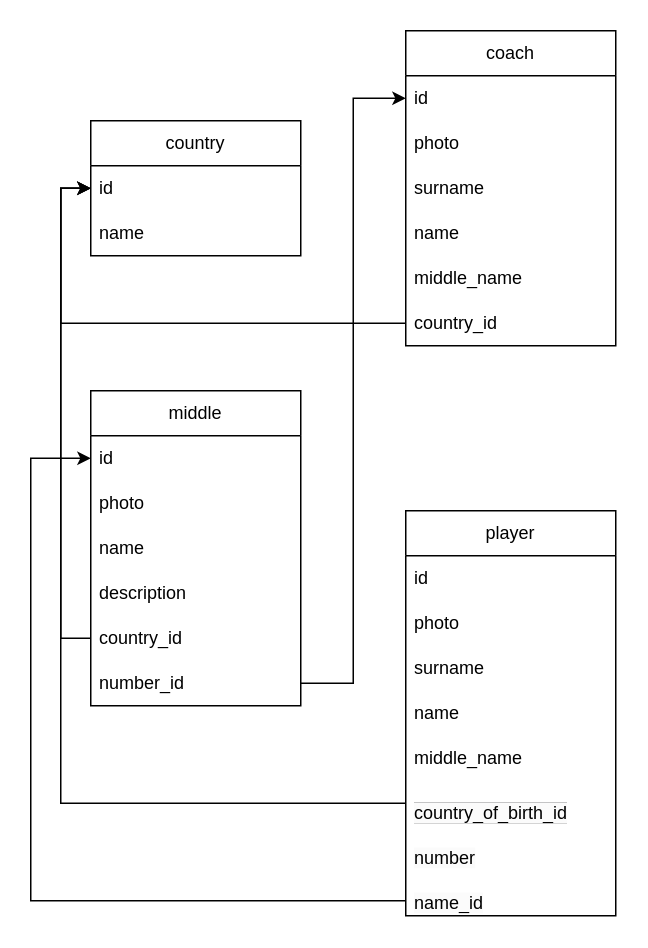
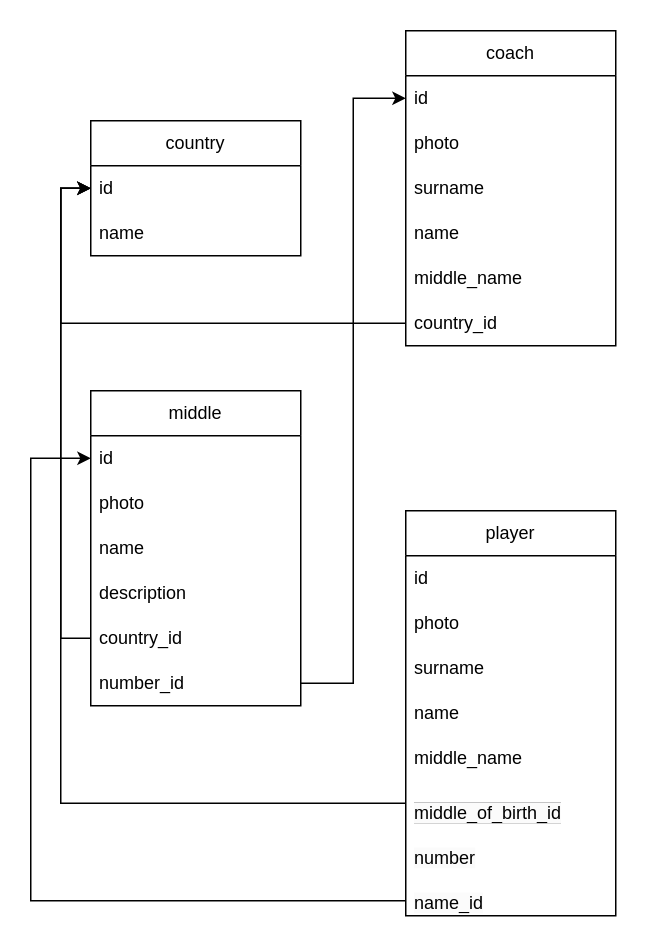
node "country_of_birth_id": label "country_of_birth_id" -> "middle_of_birth_id"
